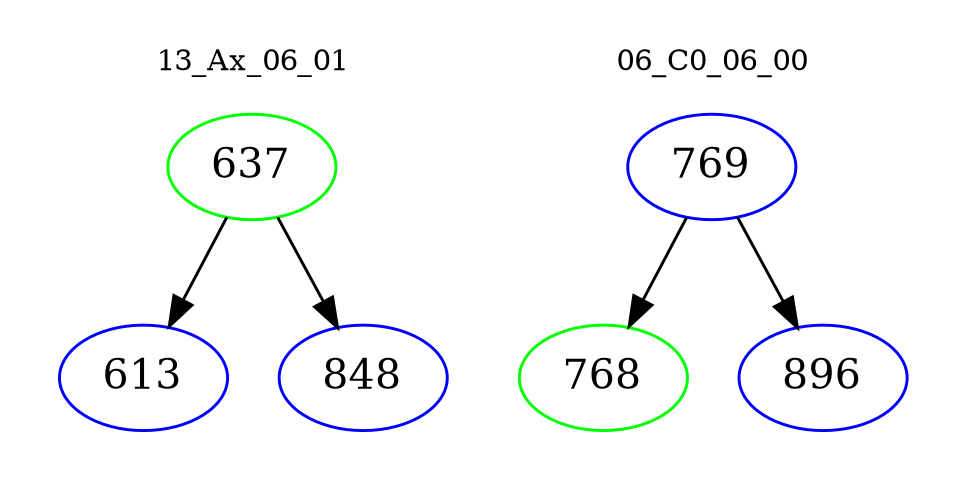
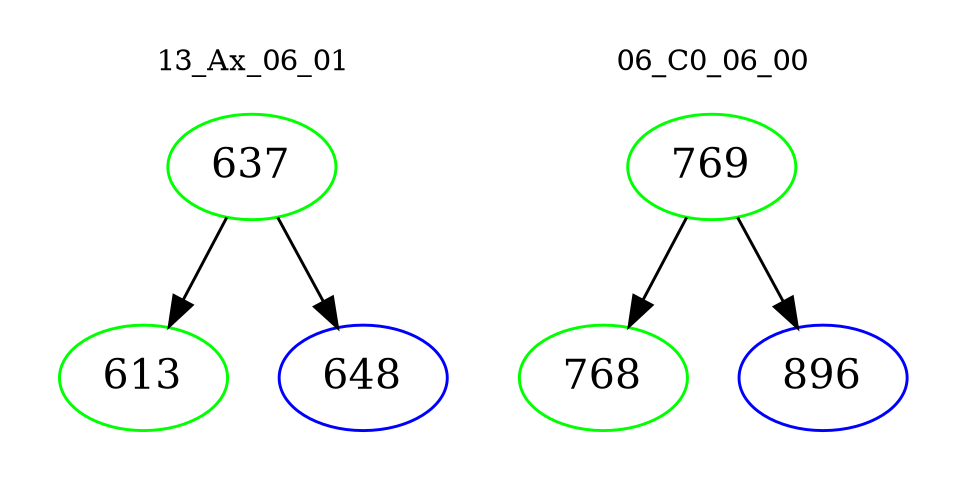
node "769": color blue -> green
node "613": color blue -> green
node "848": label "848" -> "648"
